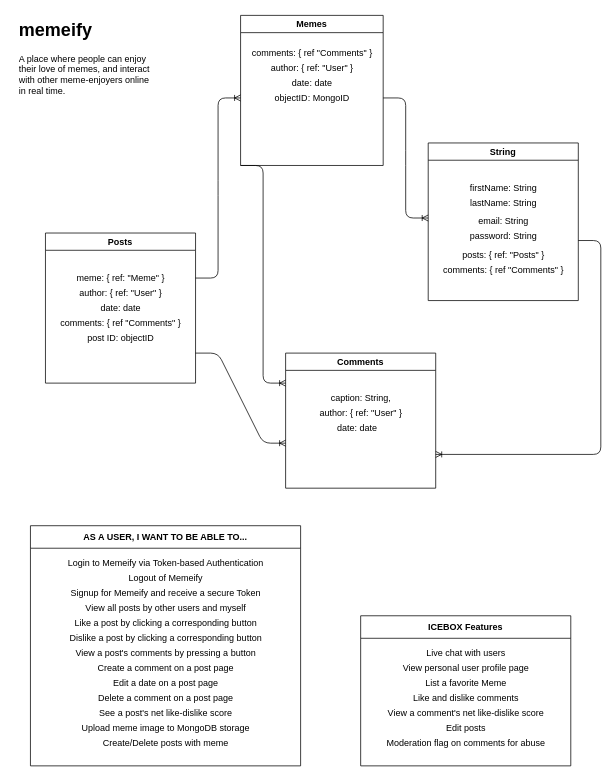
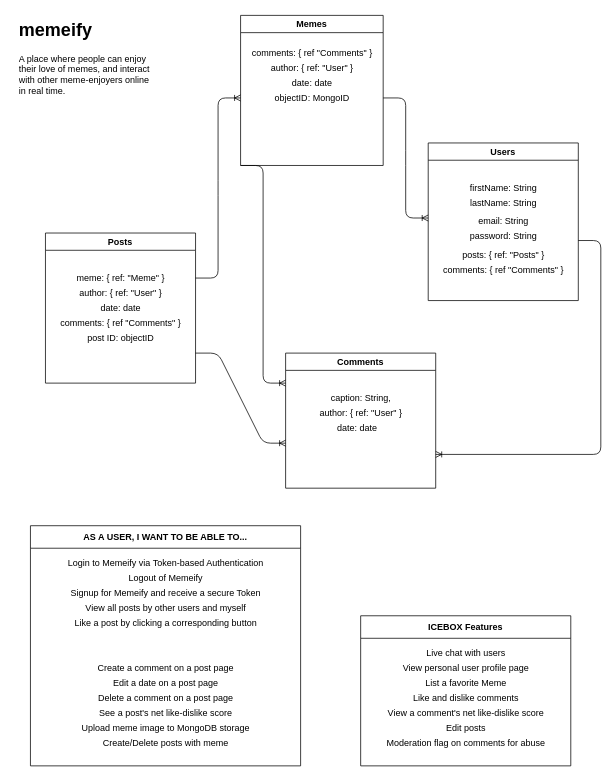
node "String": label "String" -> "Users"
node "Dislike a post by clicking a corresponding button": removed
node "View a post's comments by pressing a button": removed
